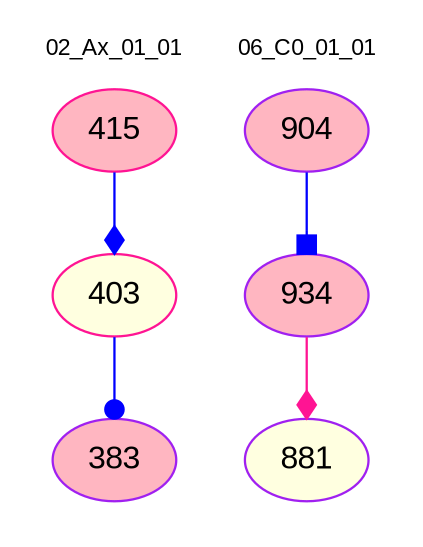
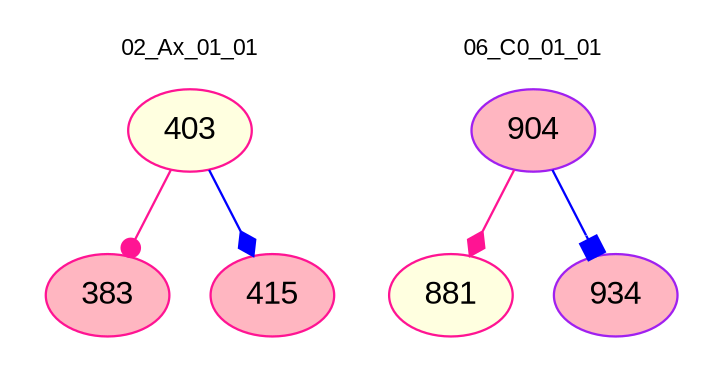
edge "415" -> "403": reversed
edge "934" -> "881": now "904" -> "881"
edge "403" -> "383": color blue -> deeppink
node "383": color purple -> deeppink
node "881": color purple -> deeppink
